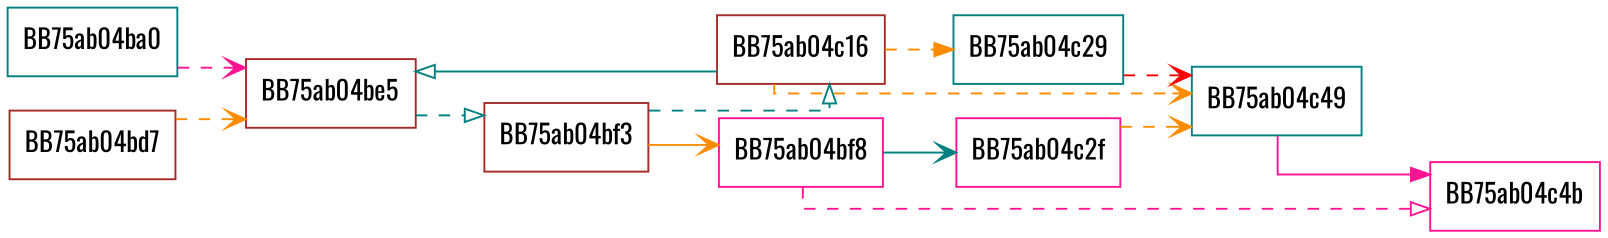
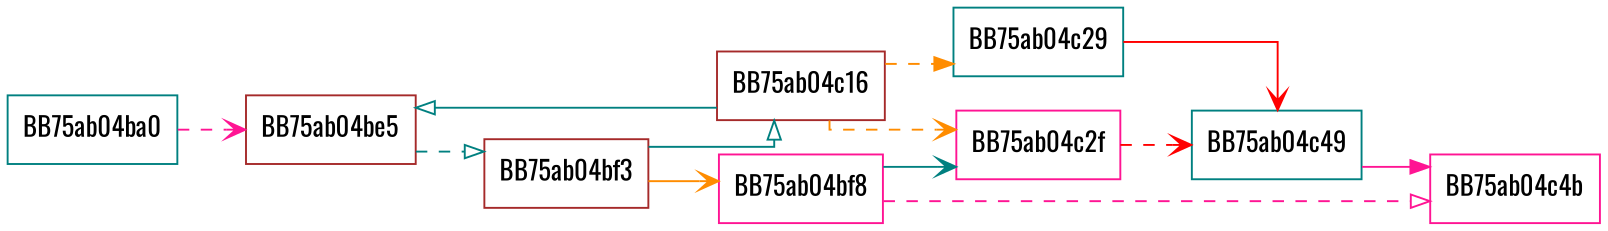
edge "BB75ab04c29" -> "BB75ab04c49": style dashed -> solid
edge "BB75ab04c16" -> "BB75ab04c49": now "BB75ab04c16" -> "BB75ab04c2f"
edge "BB75ab04bf3" -> "BB75ab04c16": style dashed -> solid
edge "BB75ab04c2f" -> "BB75ab04c49": color darkorange -> red
node "BB75ab04bd7": removed
